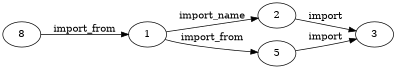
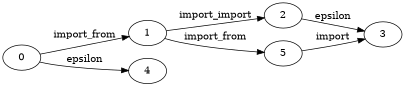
edge "1" -> "2": label "import_name" -> "import_import"
edge "2" -> "3": label "import" -> "epsilon"
node "8": label "8" -> "0"
node "4": added
